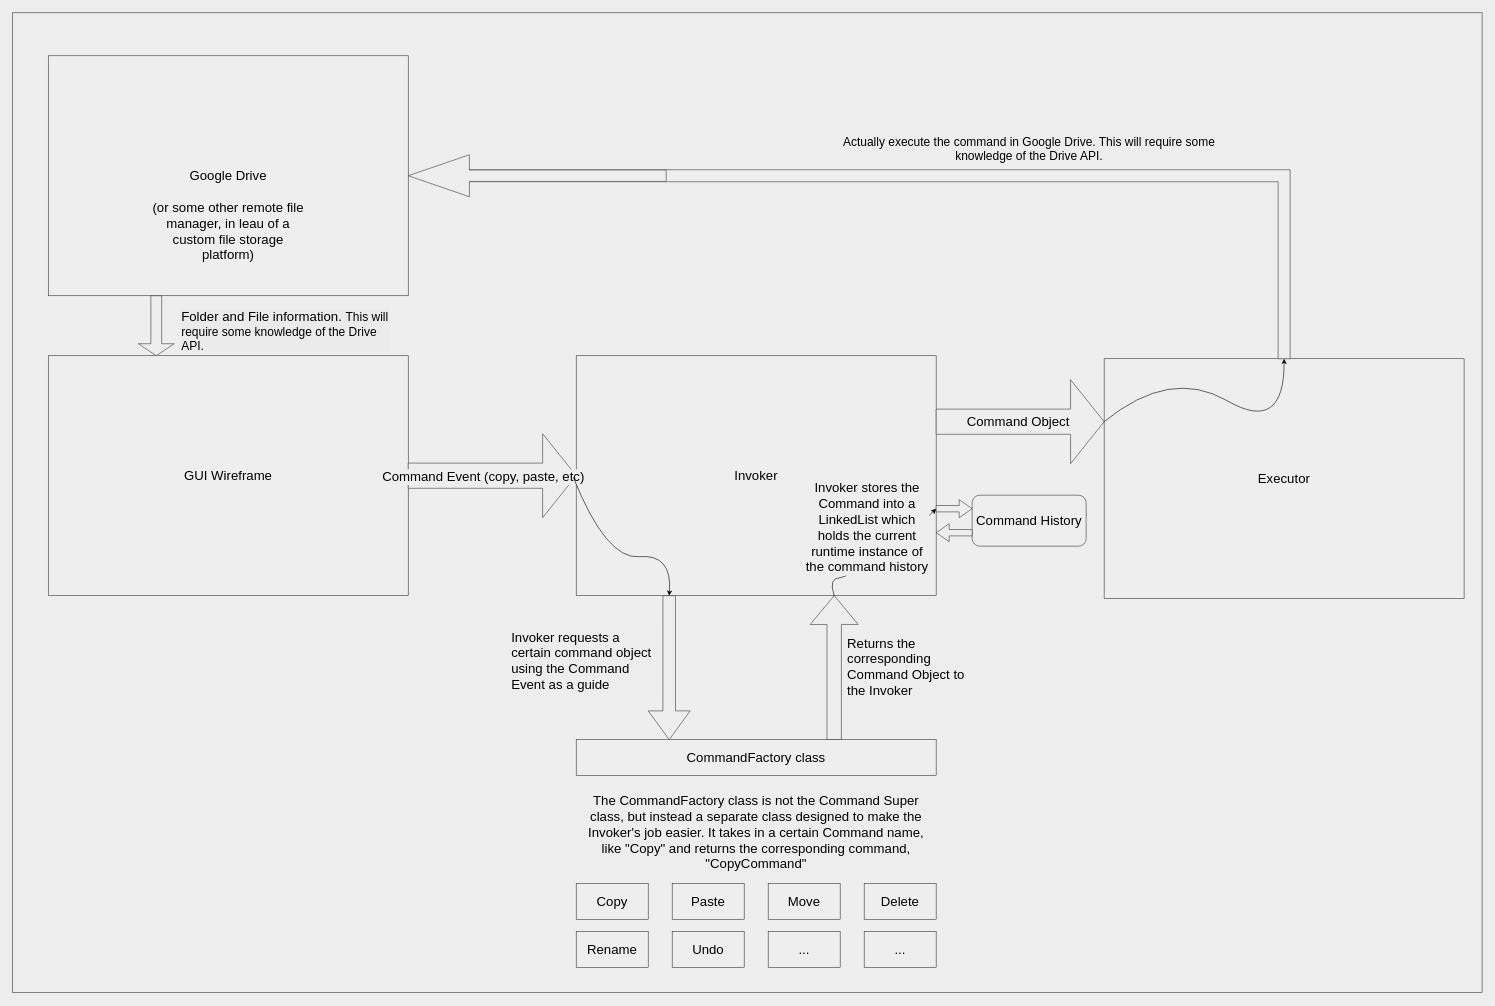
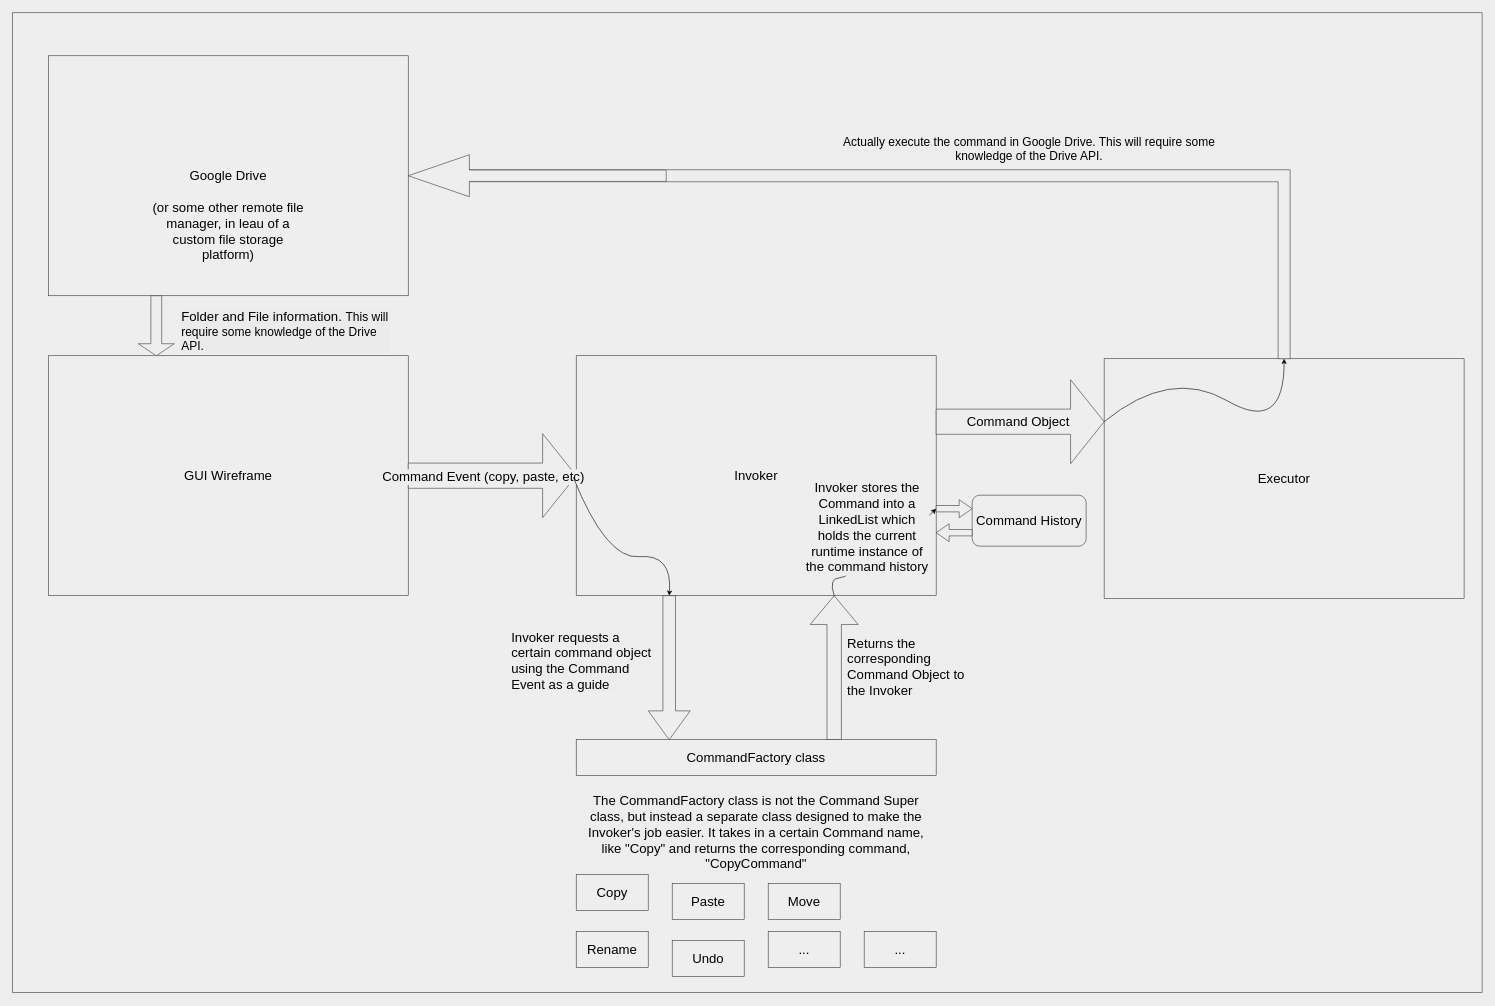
node "Copy": moved (612, 902) -> (612, 893)
node "Delete": removed
node "Undo": moved (708, 950) -> (708, 959)
